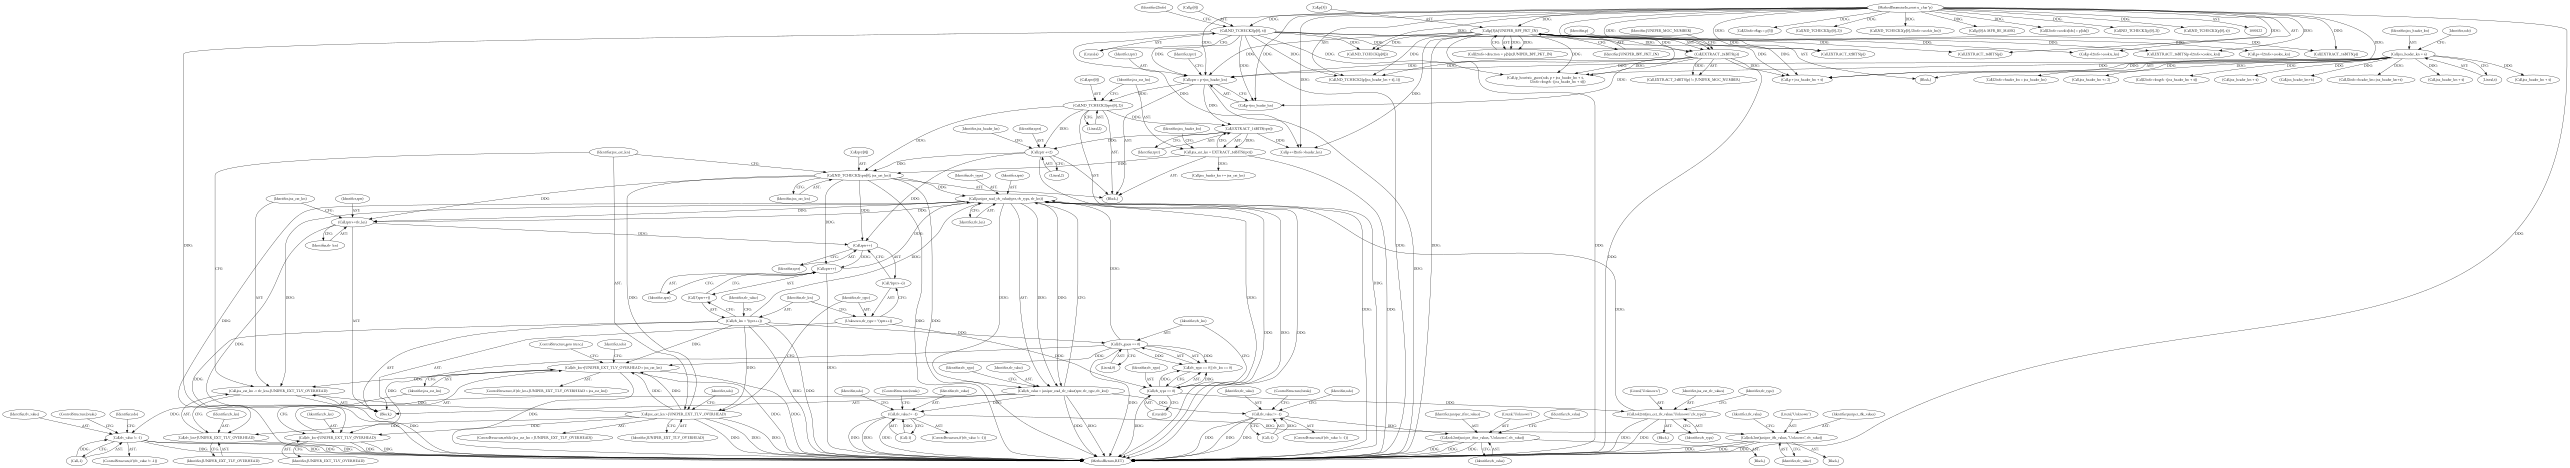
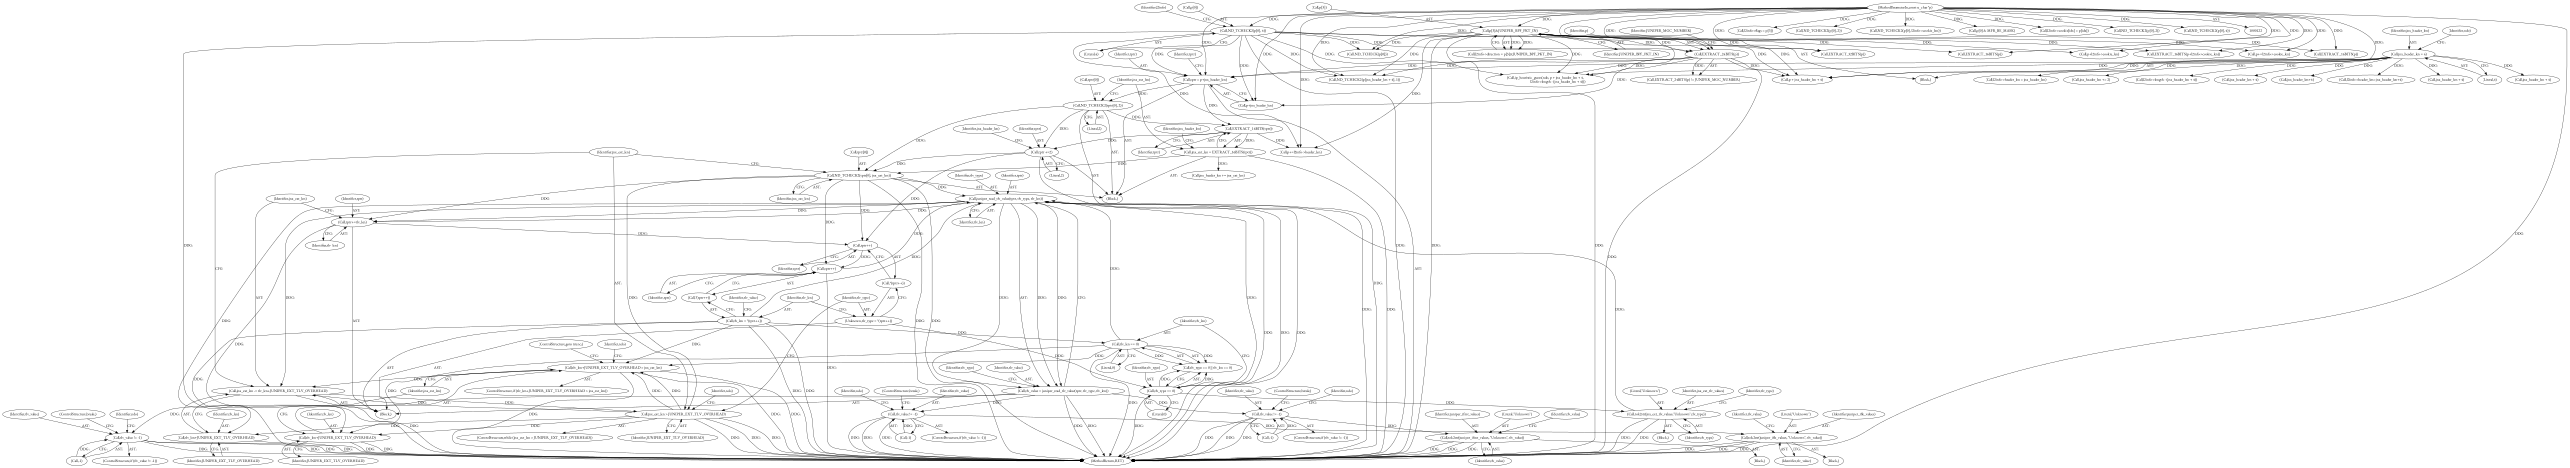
edge "(MethodParameterIn,const u_char *p)" -> "(Call,p+=l2info->cookie_len)": added, label "DDG:"
edge "(MethodParameterIn,const u_char *p)" -> "(Call,p+l2info->cookie_len)": label "AST: " -> "DDG: "
edge "(Call,p[3]&JUNIPER_BPF_PKT_IN)" -> "(Call,tptr = p+jnx_header_len)": removed, label "DDG:"
edge "(MethodParameterIn,const u_char *p)" -> "(Call,ND_TCHECK2(p[jnx_header_len + 4], 1))": label "AST: " -> "DDG: "
edge "(Call,tptr = p+jnx_header_len)" -> "(MethodReturn,RET)": label "DDG: " -> "AST: "
node "(Call,tlv_guess == 0)": label "(Call,tlv_guess == 0)" -> "(Call,tlv_len == 0)"
edge "(Call,tlv_len = *(tptr++))" -> "(Call,jnx_ext_len > JUNIPER_EXT_TLV_OVERHEAD)": now "(Call,jnx_ext_len -= tlv_len+JUNIPER_EXT_TLV_OVERHEAD)" -> "(Call,jnx_ext_len > JUNIPER_EXT_TLV_OVERHEAD)"
